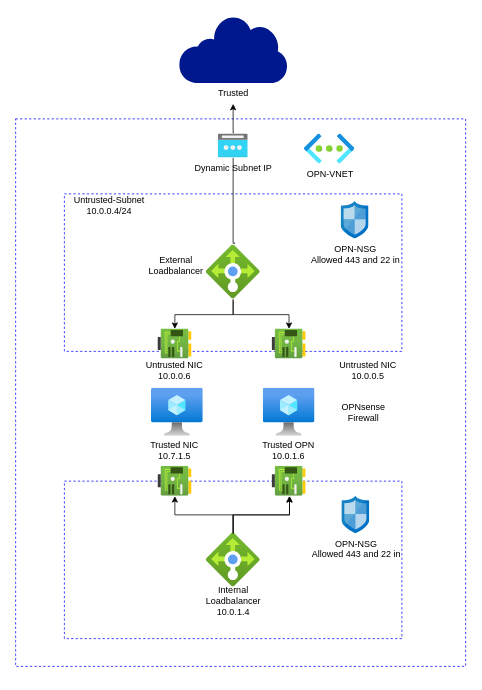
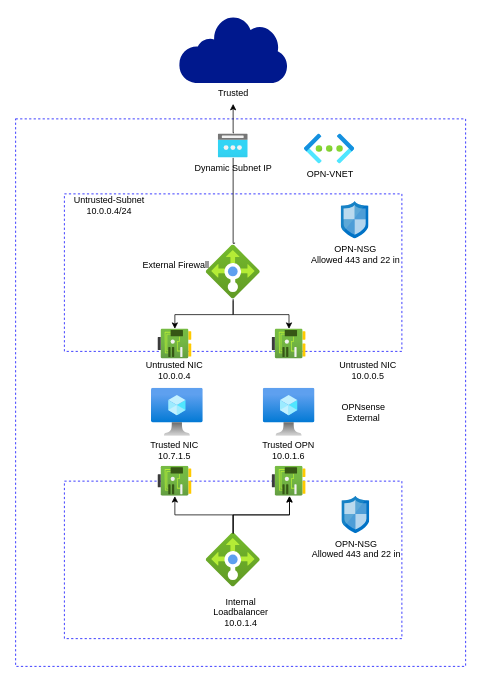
node "External Loadbalancer": label "External Loadbalancer" -> "External Firewall"
node "Untrusted NIC 10.0.0.6": label "Untrusted NIC 10.0.0.6" -> "Untrusted NIC 10.0.0.4"
node "OPNsense Firewall": label "OPNsense Firewall" -> "OPNsense External"
node "Internal Loadbalancer 10.0.1.4": moved (233, 601) -> (240, 612)
